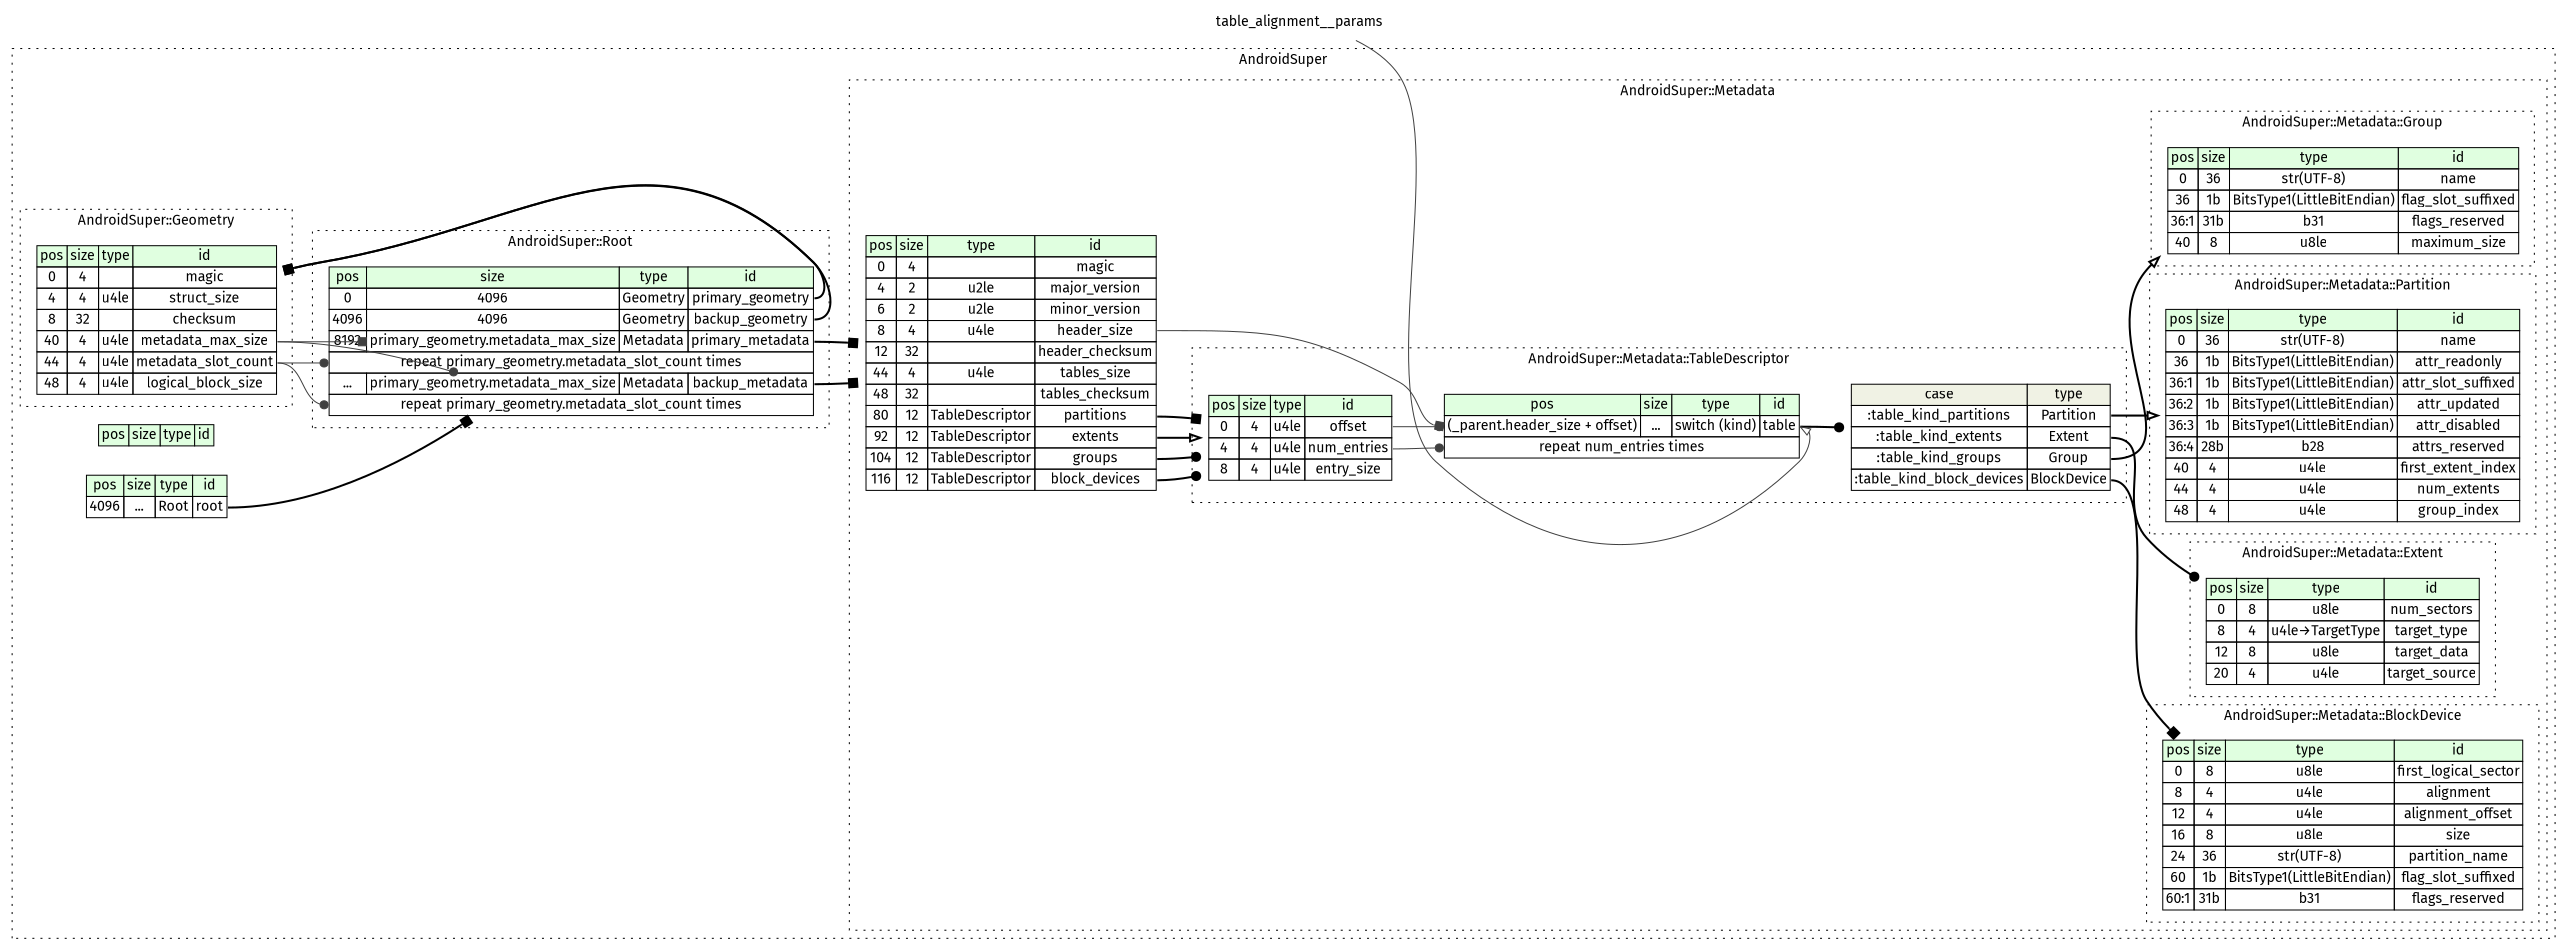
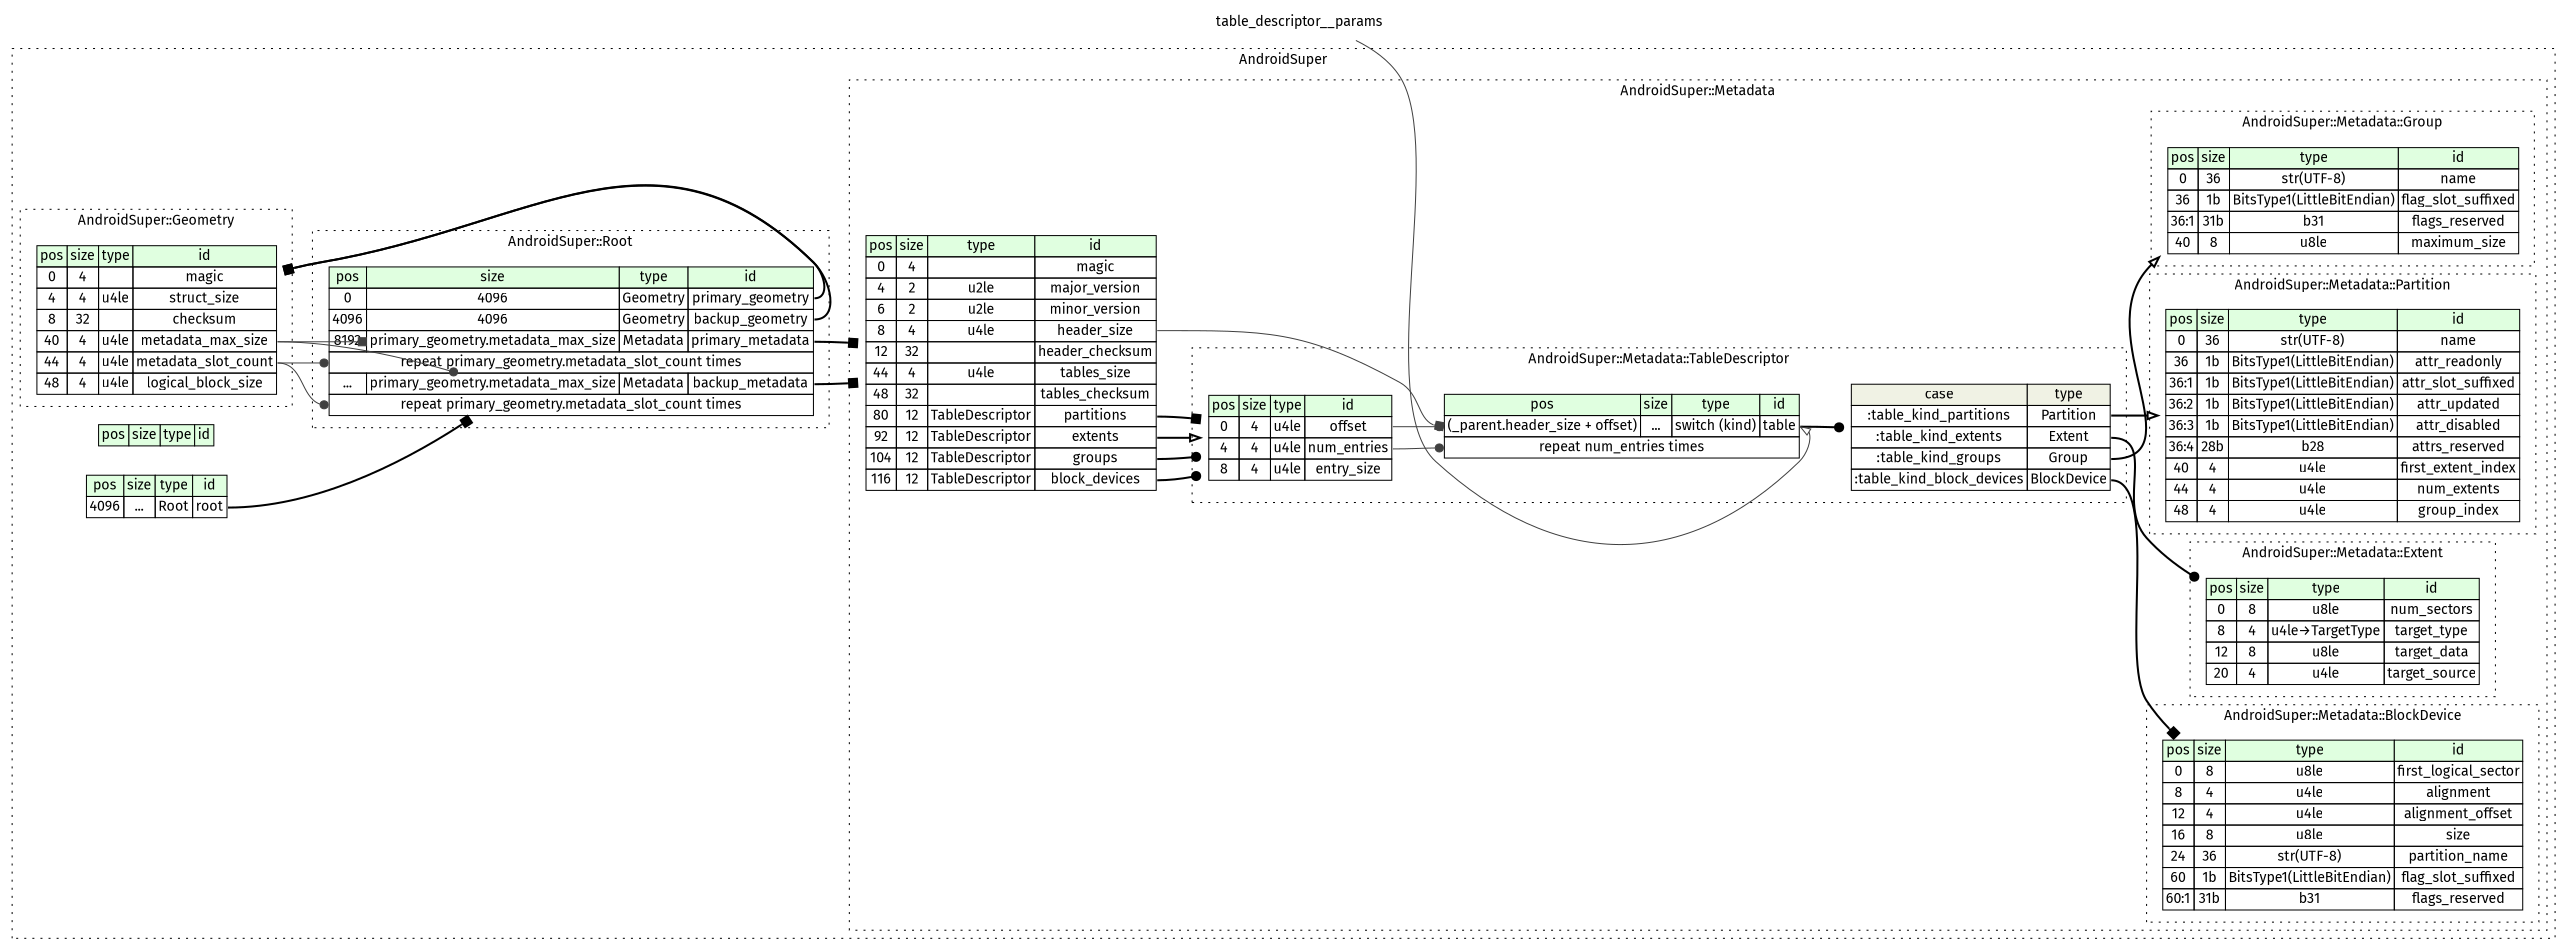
node "table_alignment__params": label "table_alignment__params" -> "table_descriptor__params"
